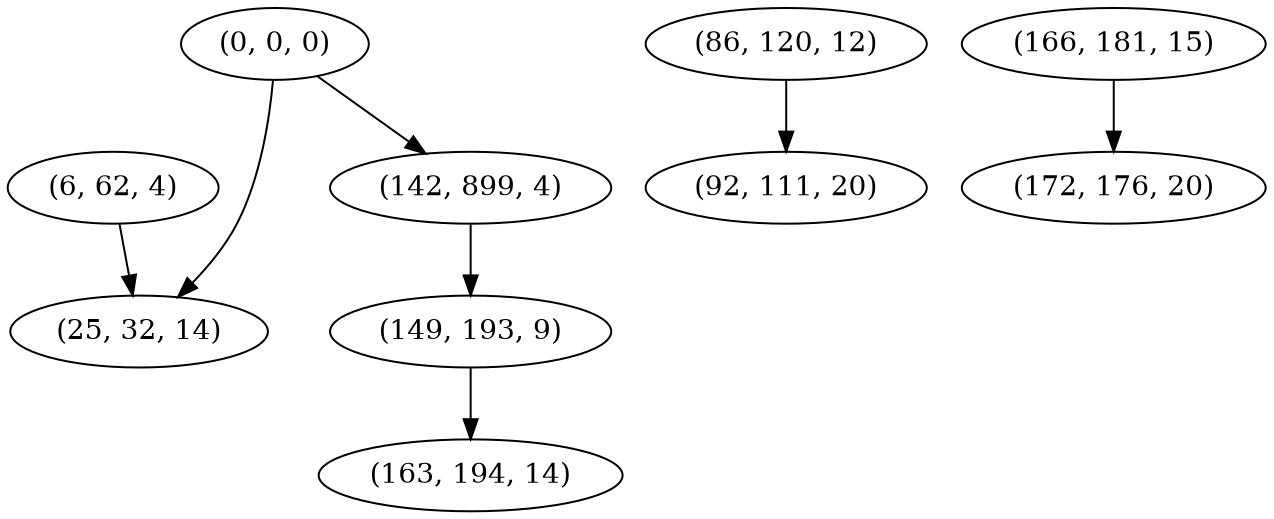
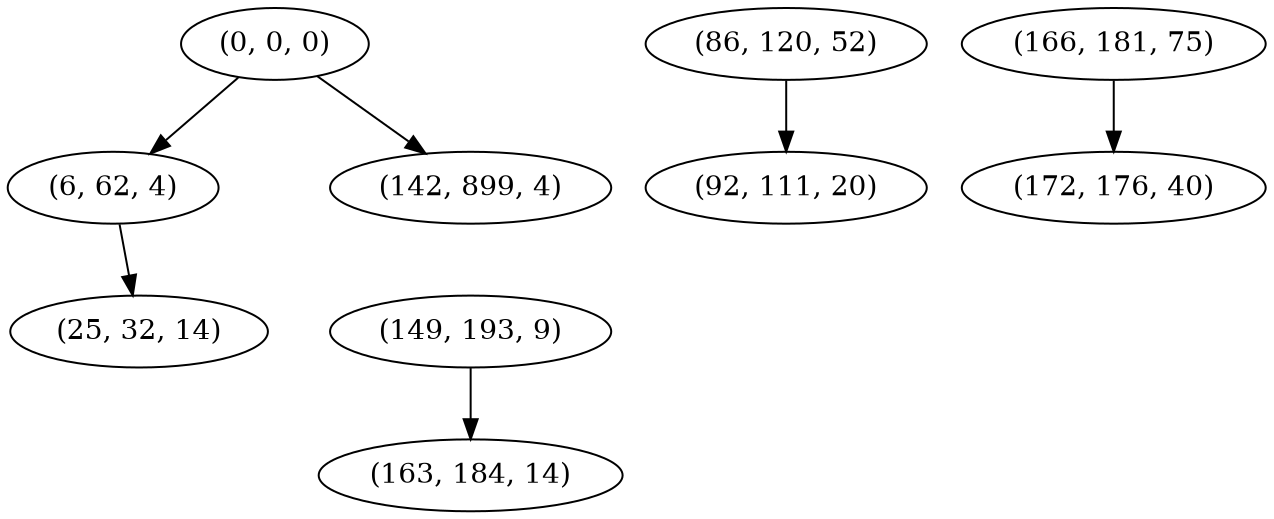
node "(86, 120, 12)": label "(86, 120, 12)" -> "(86, 120, 52)"
node "(166, 181, 15)": label "(166, 181, 15)" -> "(166, 181, 75)"
node "(172, 176, 20)": label "(172, 176, 20)" -> "(172, 176, 40)"
edge "(0, 0, 0)" -> "(25, 32, 14)": now "(0, 0, 0)" -> "(6, 62, 4)"
edge "(142, 899, 4)" -> "(149, 193, 9)": removed
node "(163, 194, 14)": label "(163, 194, 14)" -> "(163, 184, 14)"
